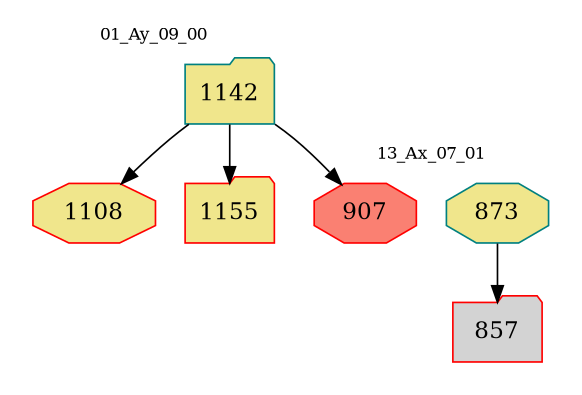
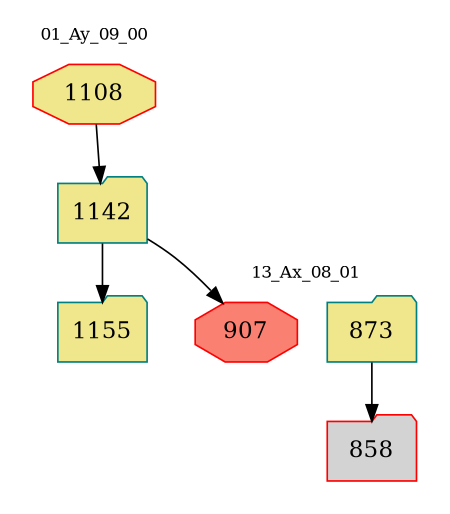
edge "1142" -> "1108": reversed
cluster "13_Ax_07_01": label "13_Ax_07_01" -> "13_Ax_08_01"
node "1155": color red -> teal
node "873": shape octagon -> folder
node "857": label "857" -> "858"
